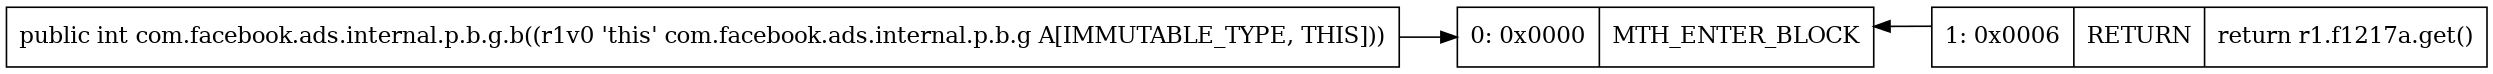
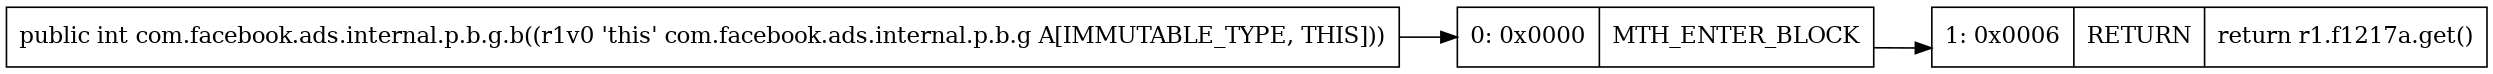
edge "1: 0x0006" -> "0: 0x0000": reversed
